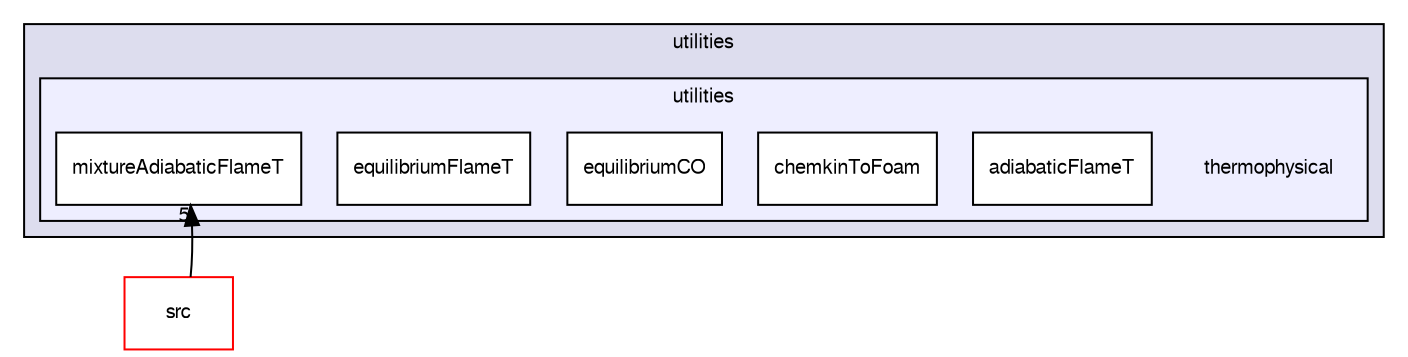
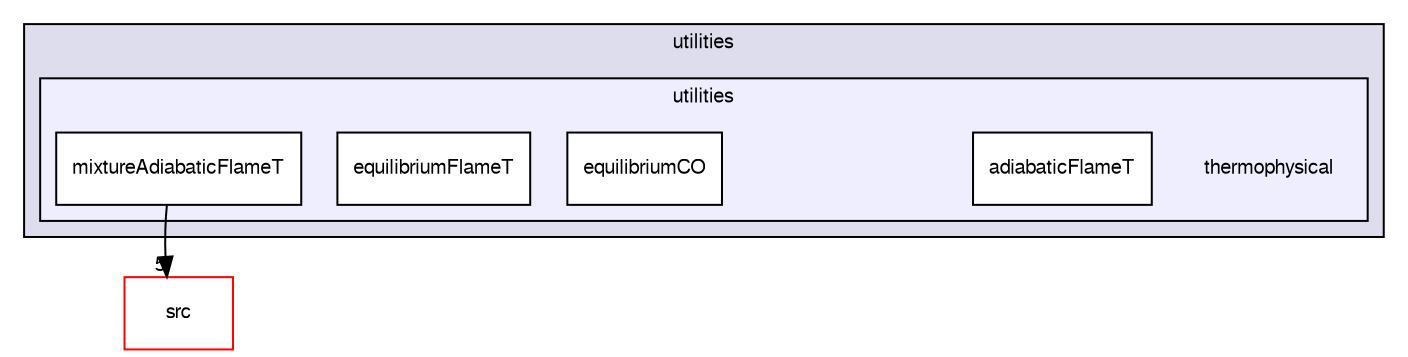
node "chemkinToFoam": removed
edge "src" -> "mixtureAdiabaticFlameT": reversed
